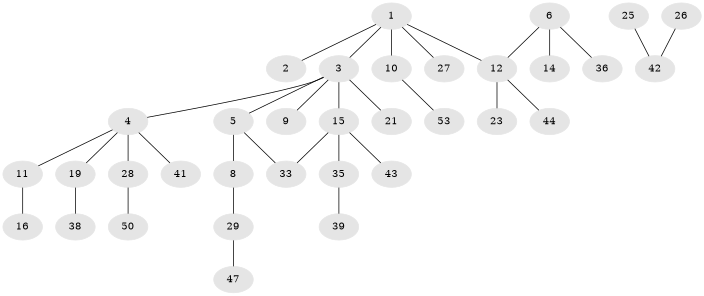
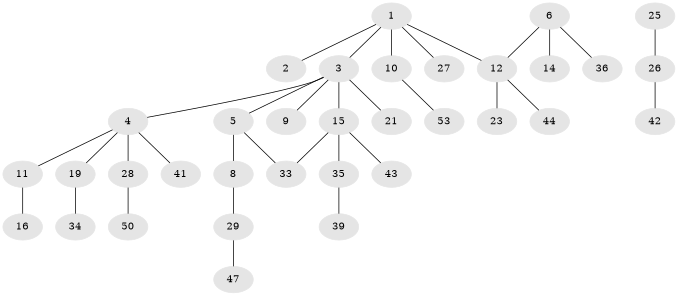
edge "25" -- "42": now "25" -- "26"
node "38": label "38" -> "34"
